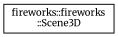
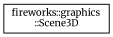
node "fireworks::fireworks ::Scene3D": label "fireworks::fireworks ::Scene3D" -> "fireworks::graphics ::Scene3D"
